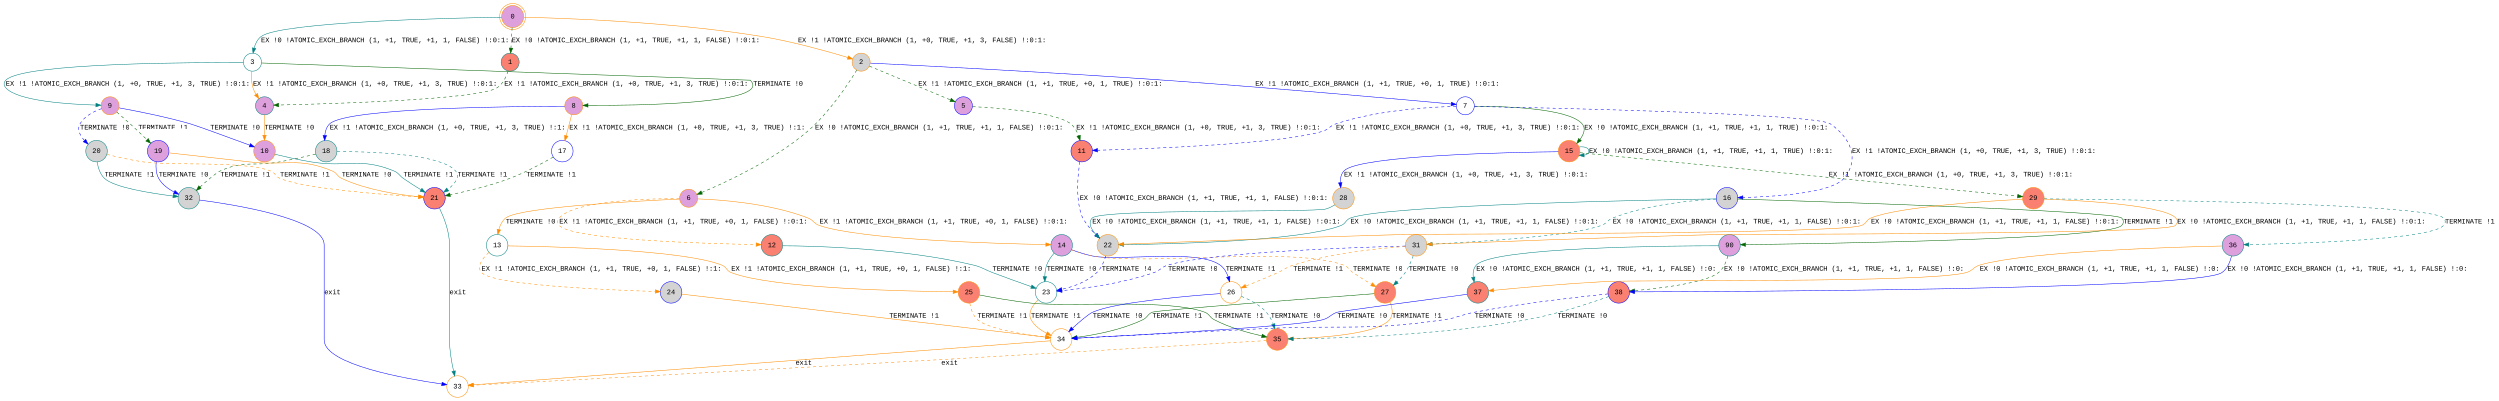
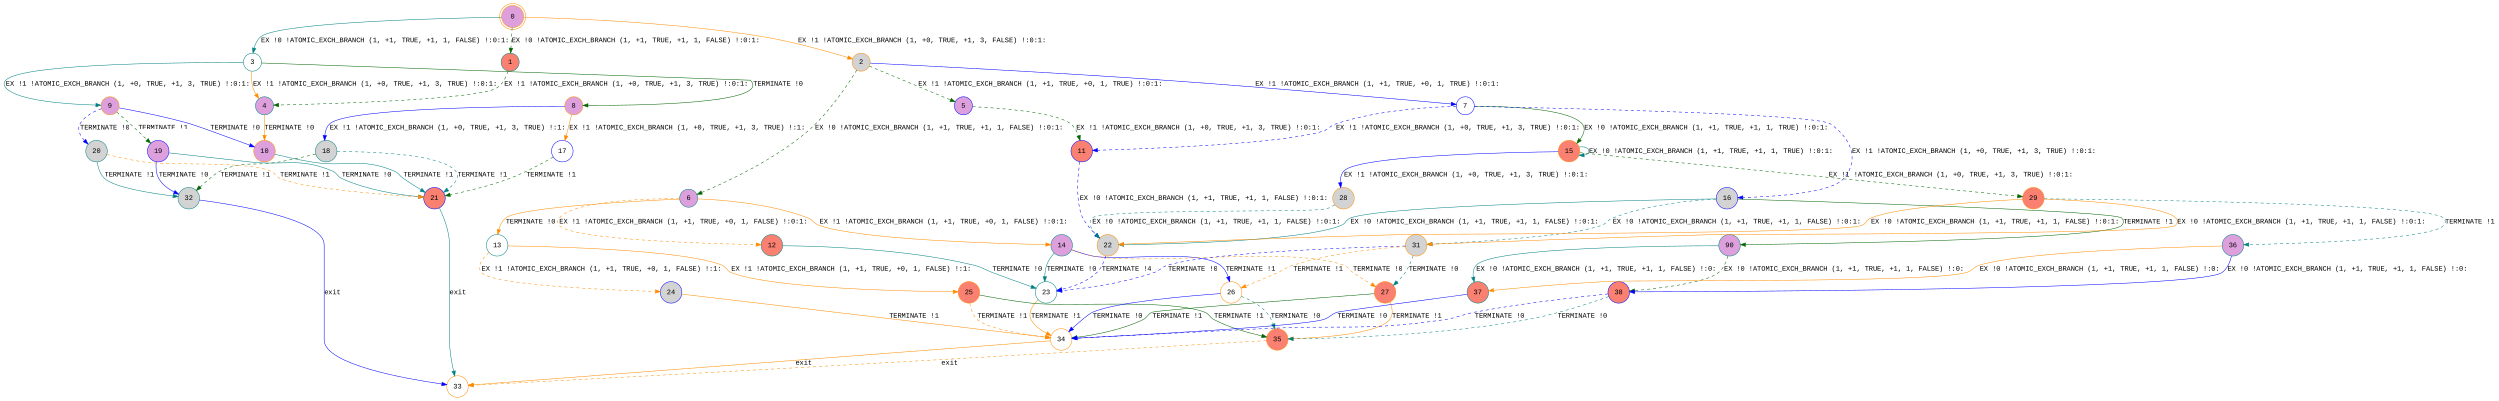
edge "19" -> "21": color darkorange -> teal
node "6": color darkorange -> teal
edge "28" -> "22": style solid -> dashed
